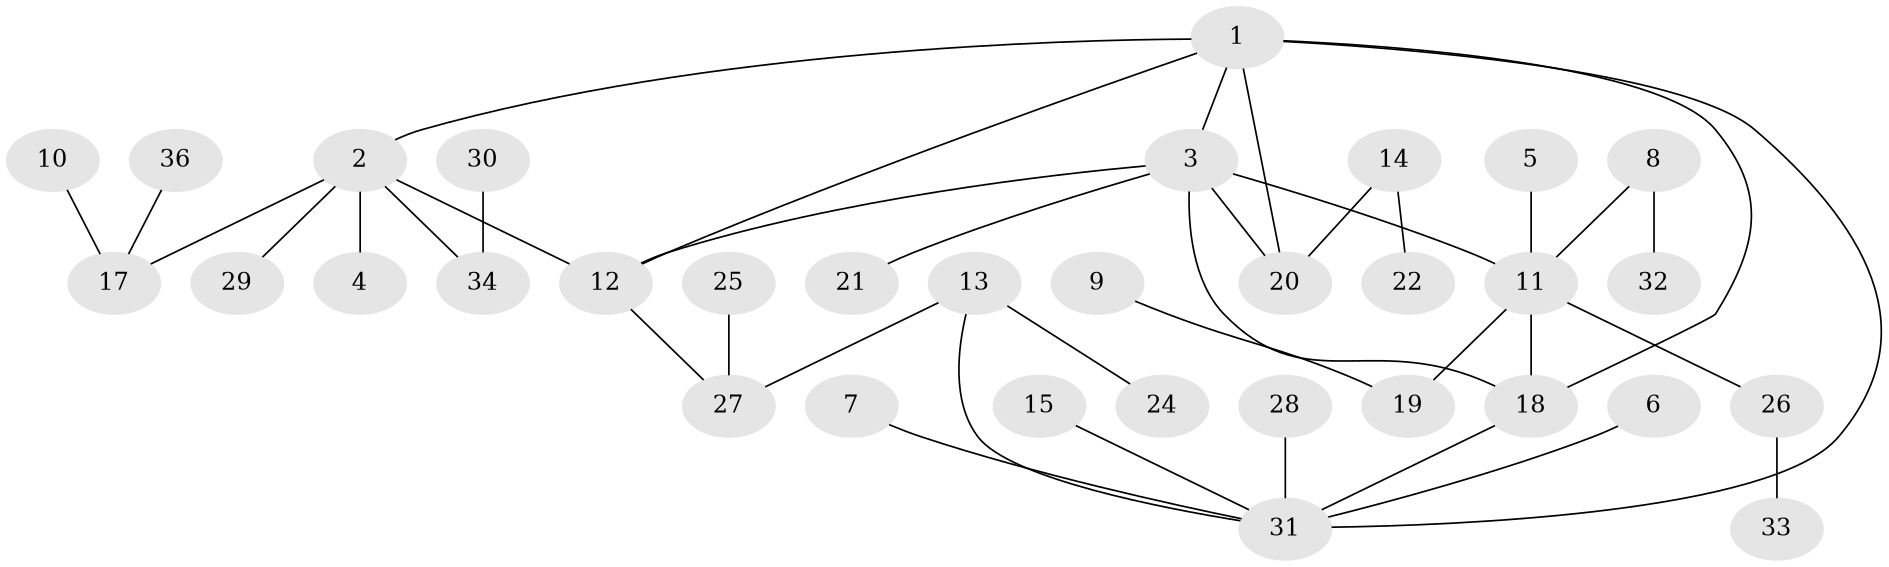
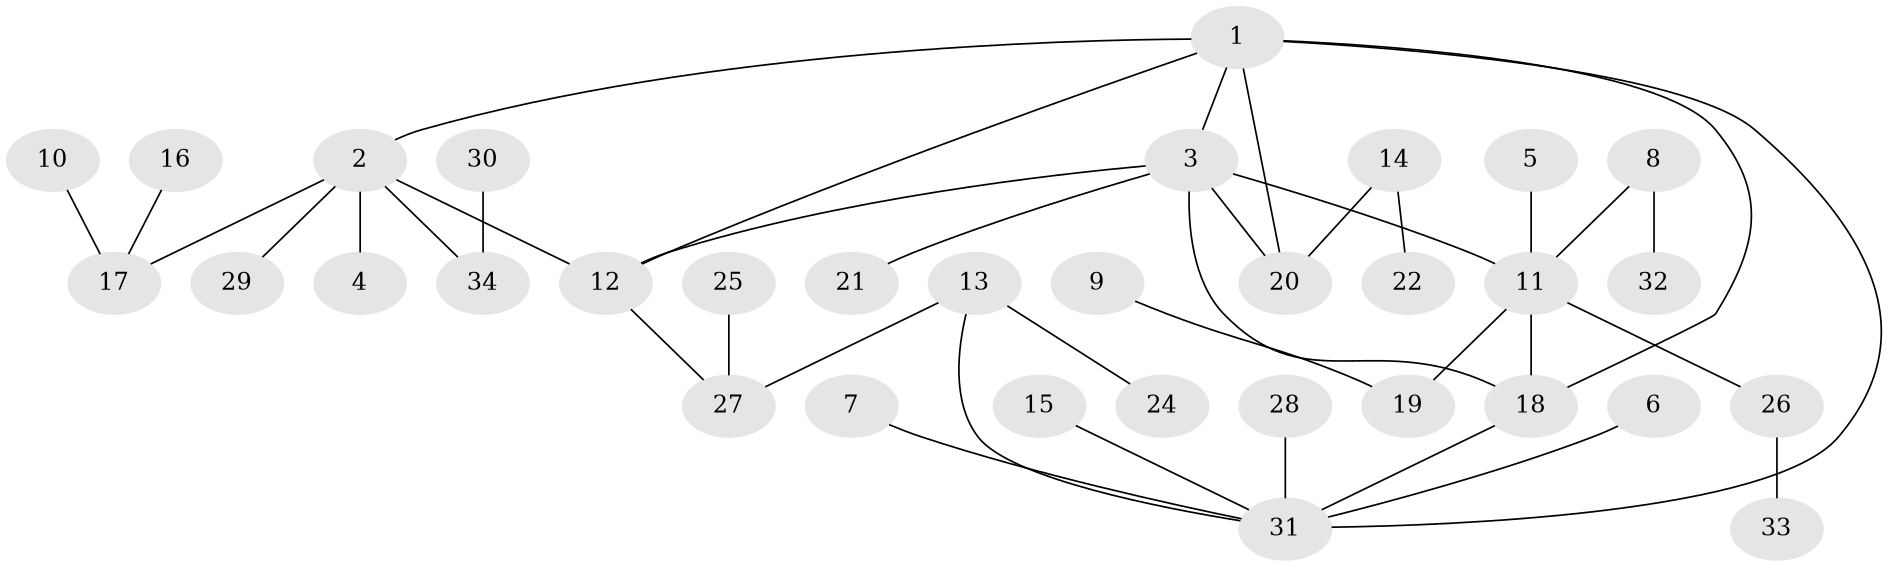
node "36": label "36" -> "16"
